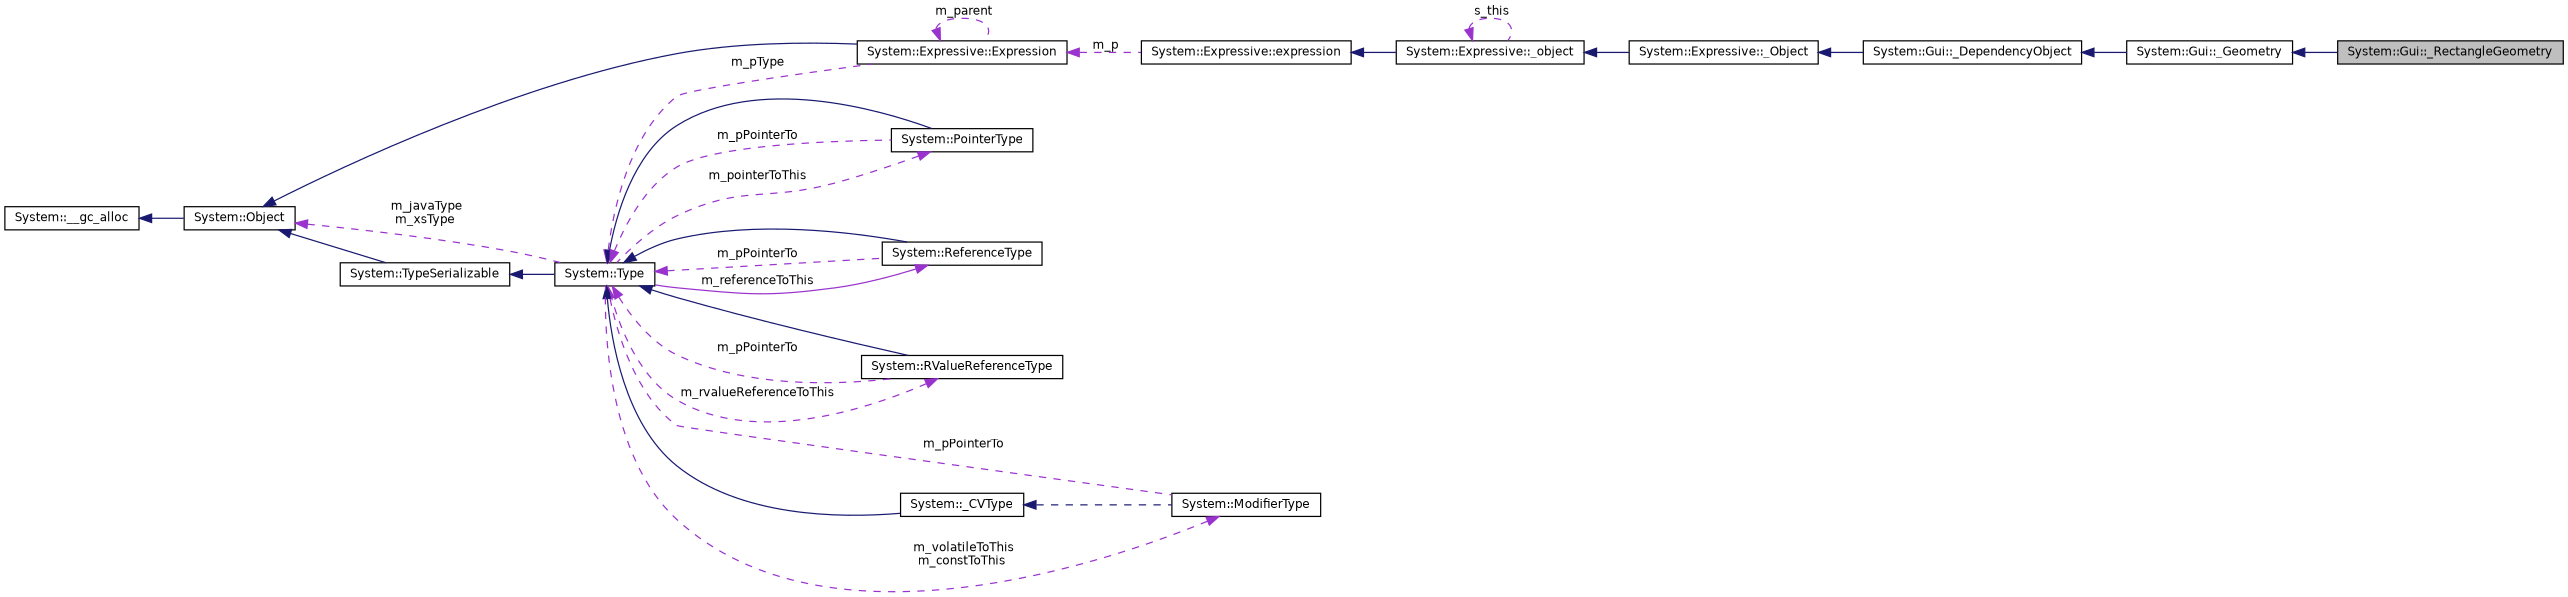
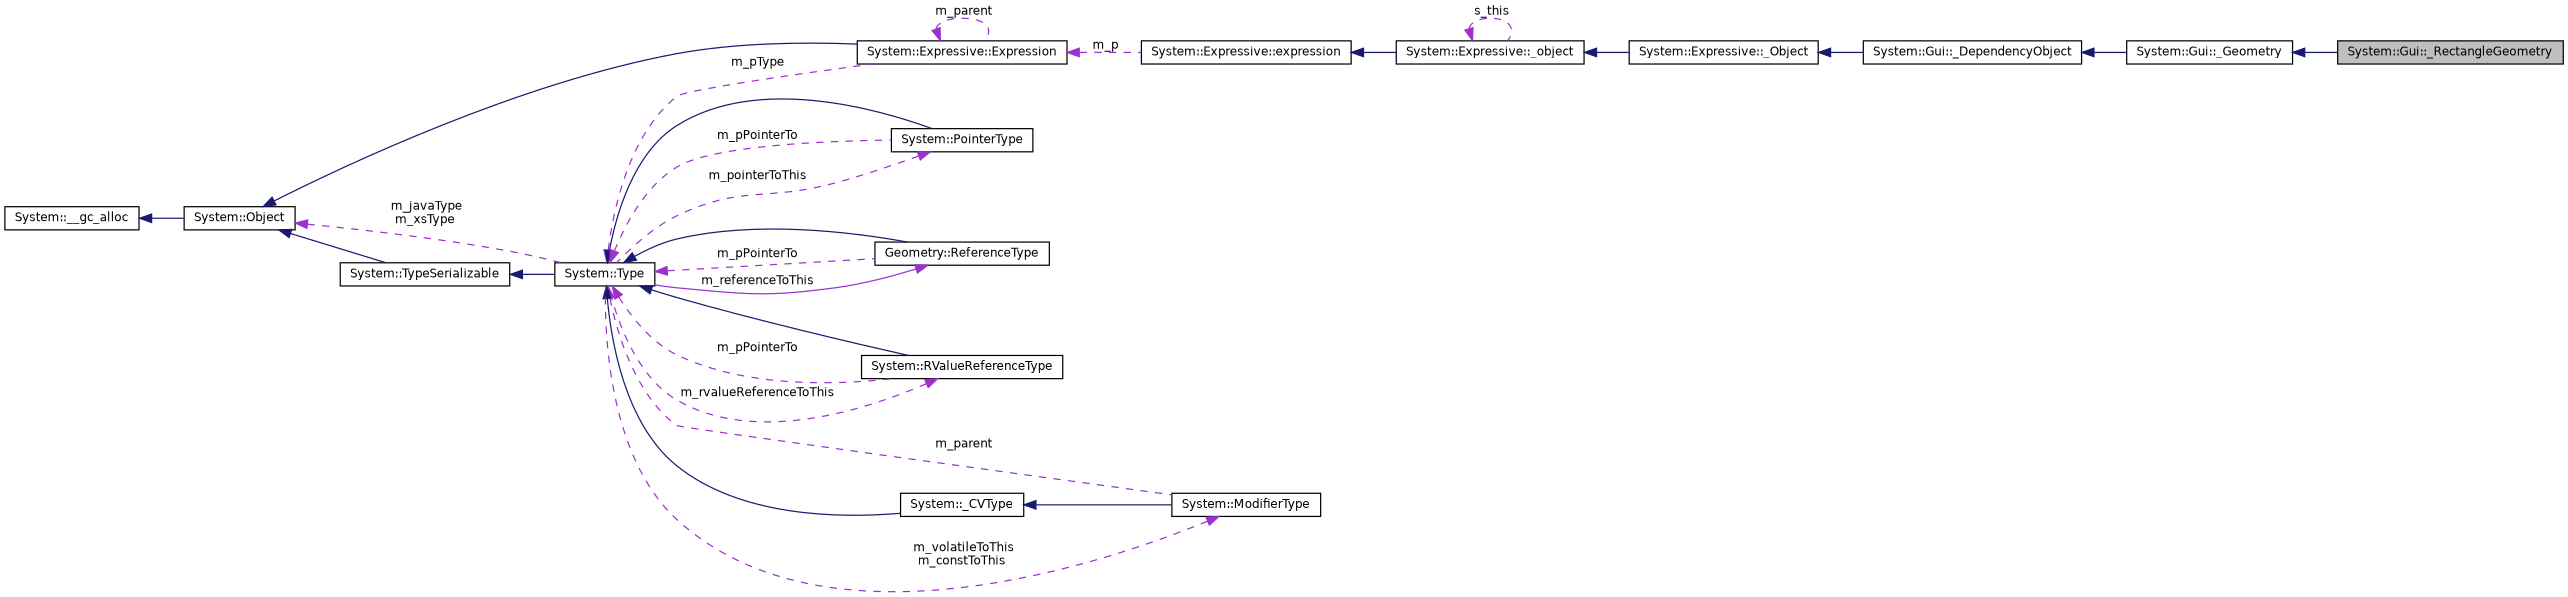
node "System::ReferenceType": label "System::ReferenceType" -> "Geometry::ReferenceType"
edge "System::ModifierType" -> "System::Type": label " m_pPointerTo" -> " m_parent"
edge "System::ModifierType" -> "System::_CVType": style dashed -> solid
